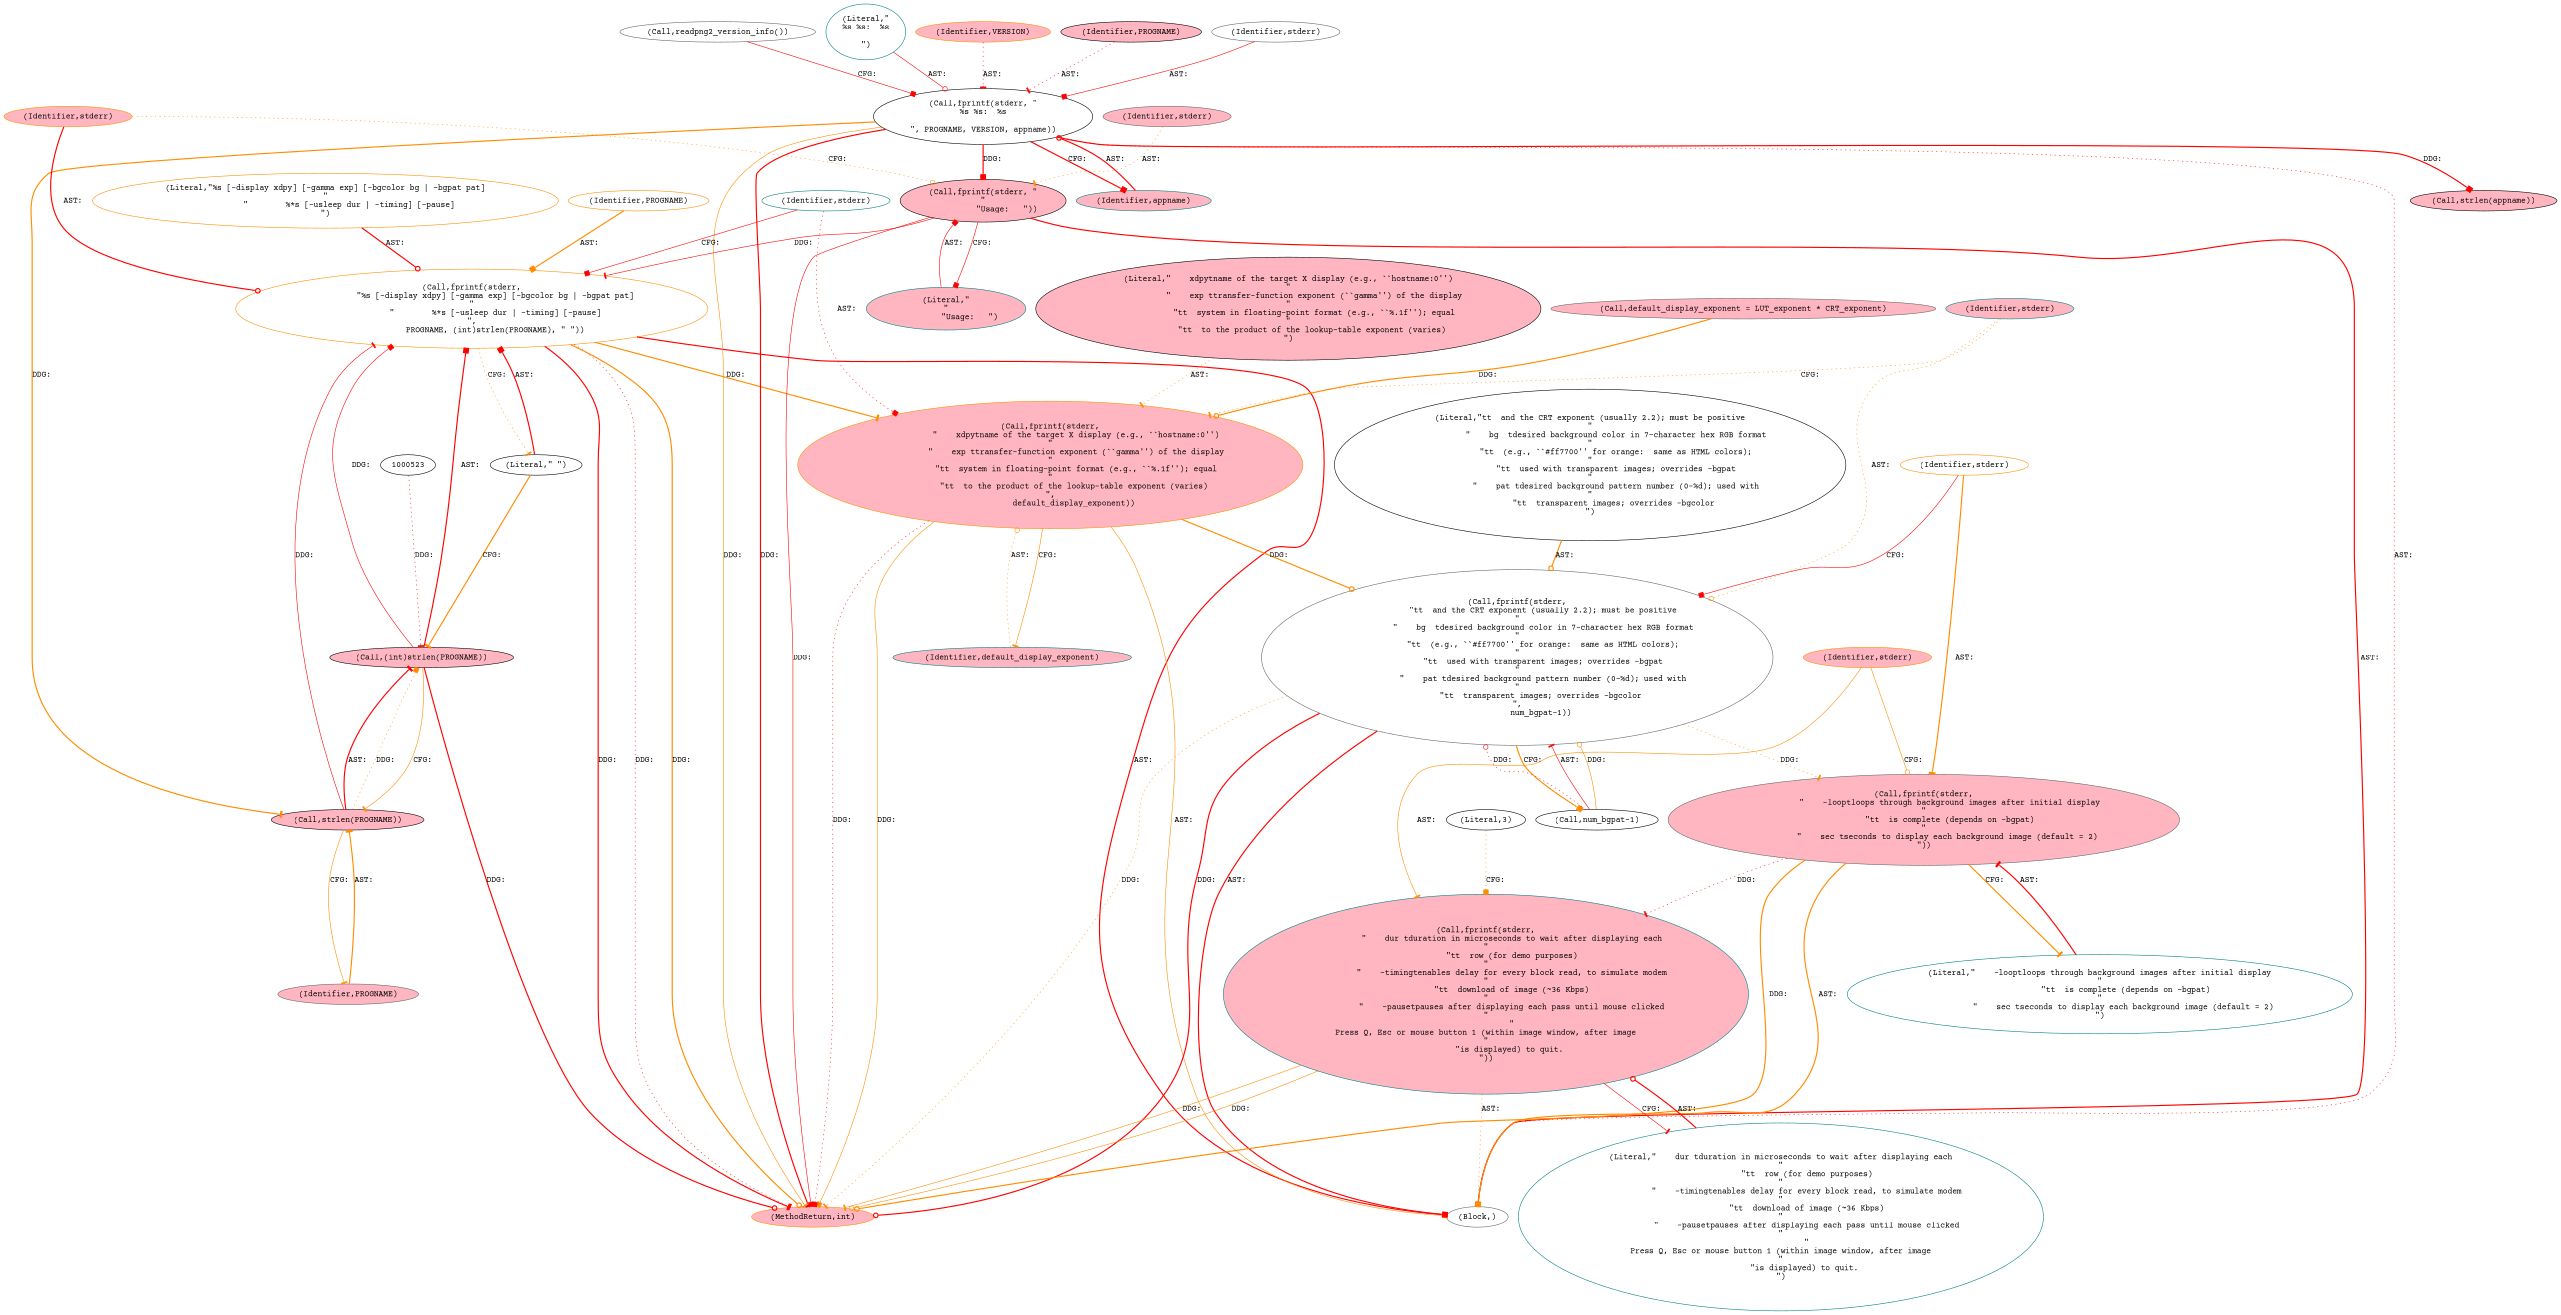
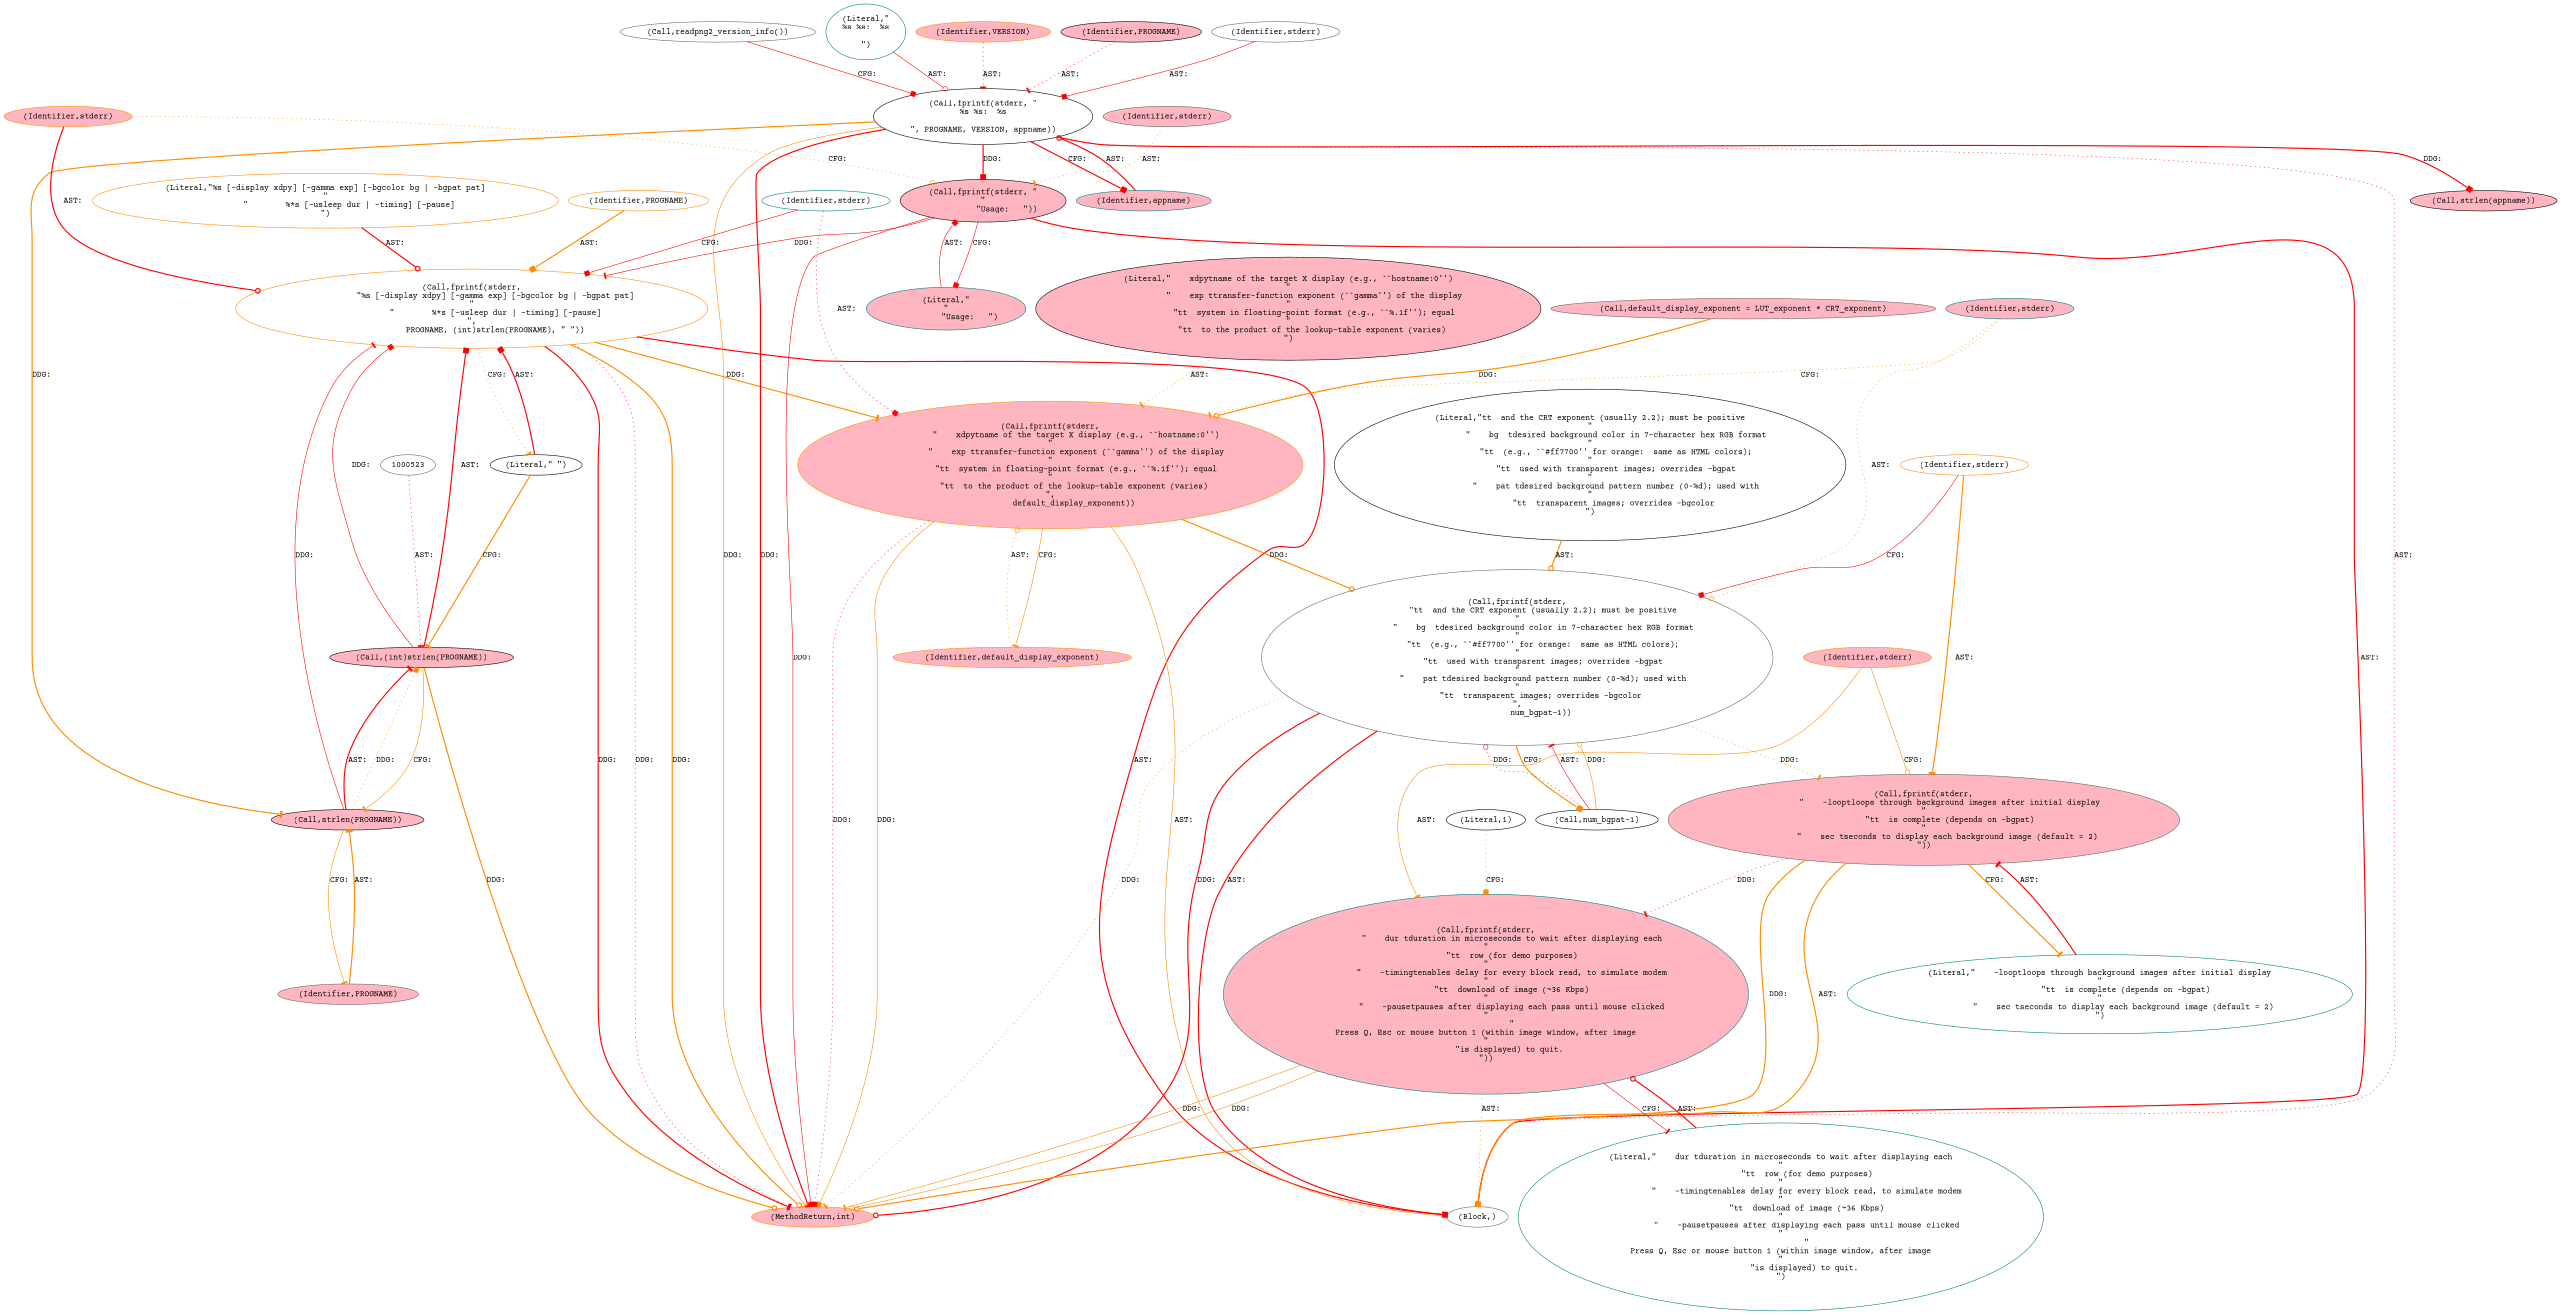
node "1000523": color black -> gray40
edge "1000523" -> "(Call,(int)strlen(PROGNAME))": label "DDG: " -> "AST: "
node "(Identifier,default_display_exponent)": color teal -> darkorange
node "(Literal,3)": label "(Literal,3)" -> "(Literal,1)"
edge "(Call,(int)strlen(PROGNAME))" -> "(MethodReturn,int)": color red -> darkorange
